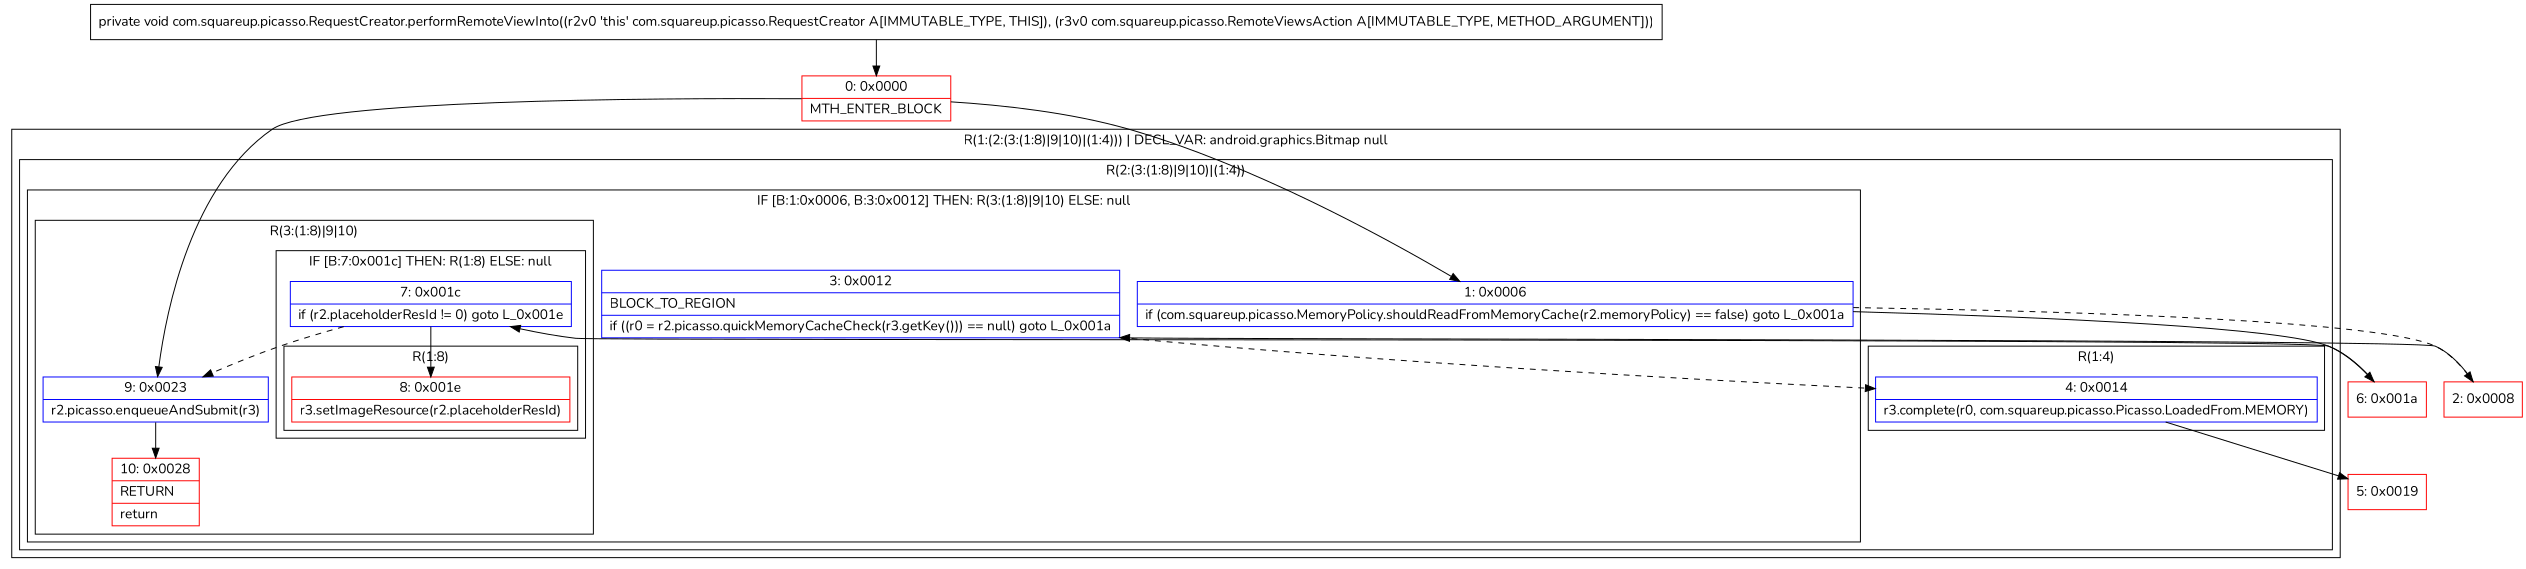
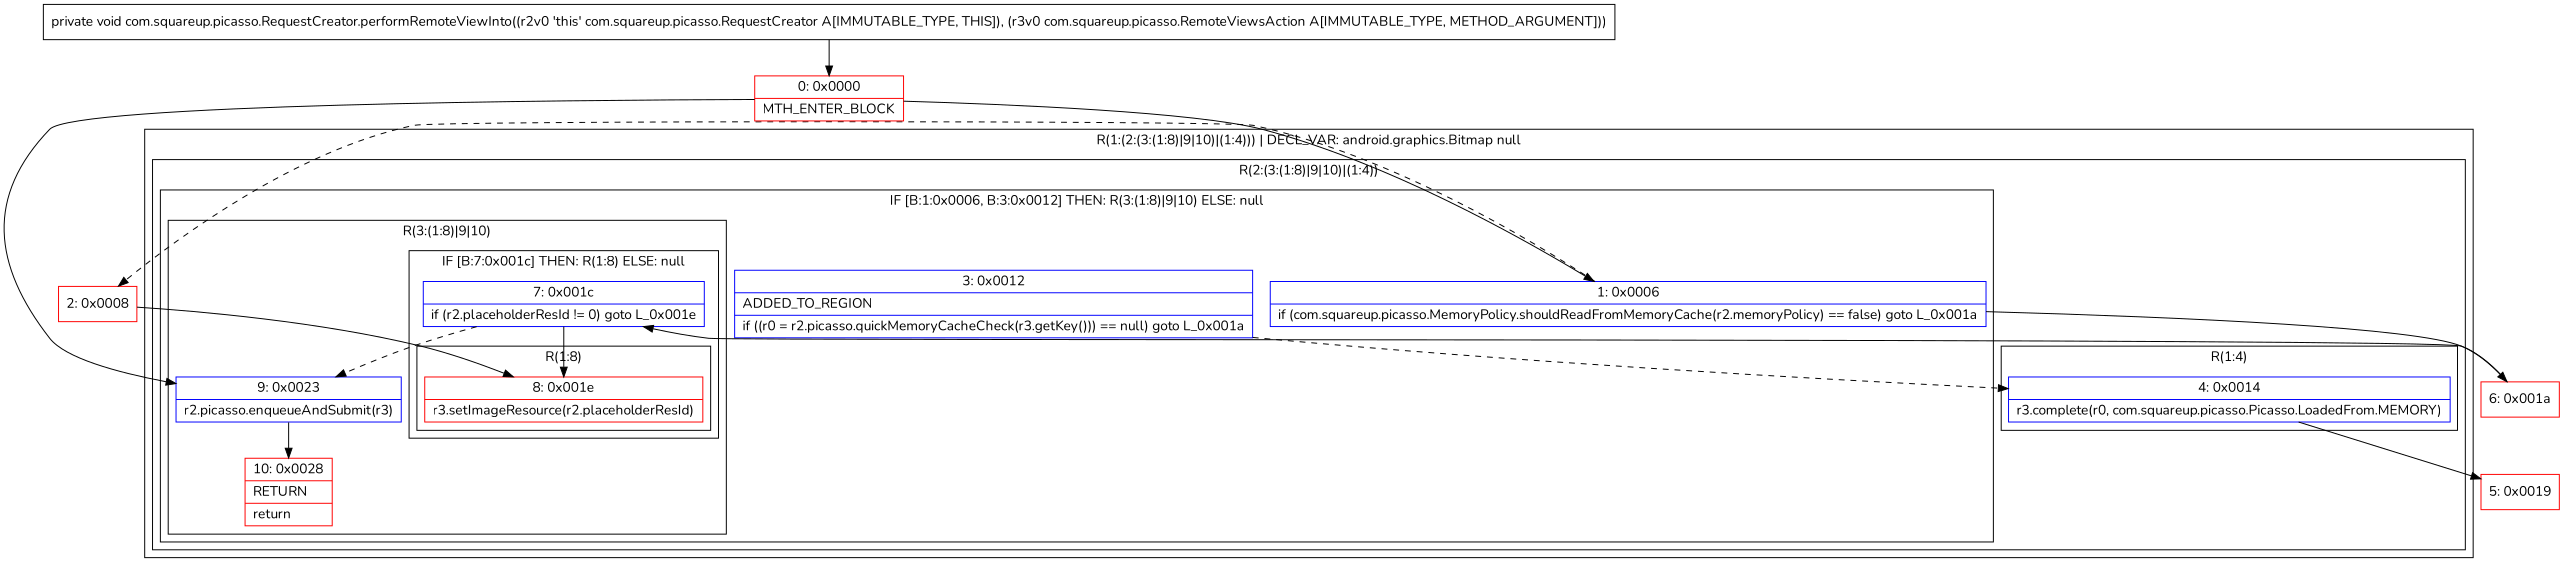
node "3: 0x0012": text "BLOCK_TO_REGION" -> "ADDED_TO_REGION"
edge "2: 0x0008" -> "3: 0x0012": now "2: 0x0008" -> "8: 0x001e"
